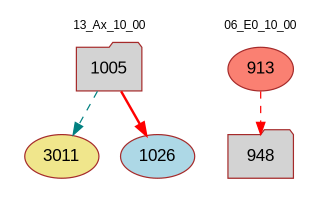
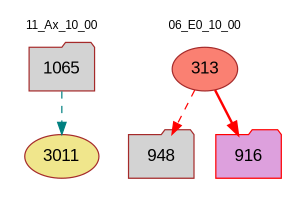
cluster "13_Ax_10_00": label "13_Ax_10_00" -> "11_Ax_10_00"
node "1005": label "1005" -> "1065"
node "913": label "913" -> "313"
node "1026": removed
node "916": added
